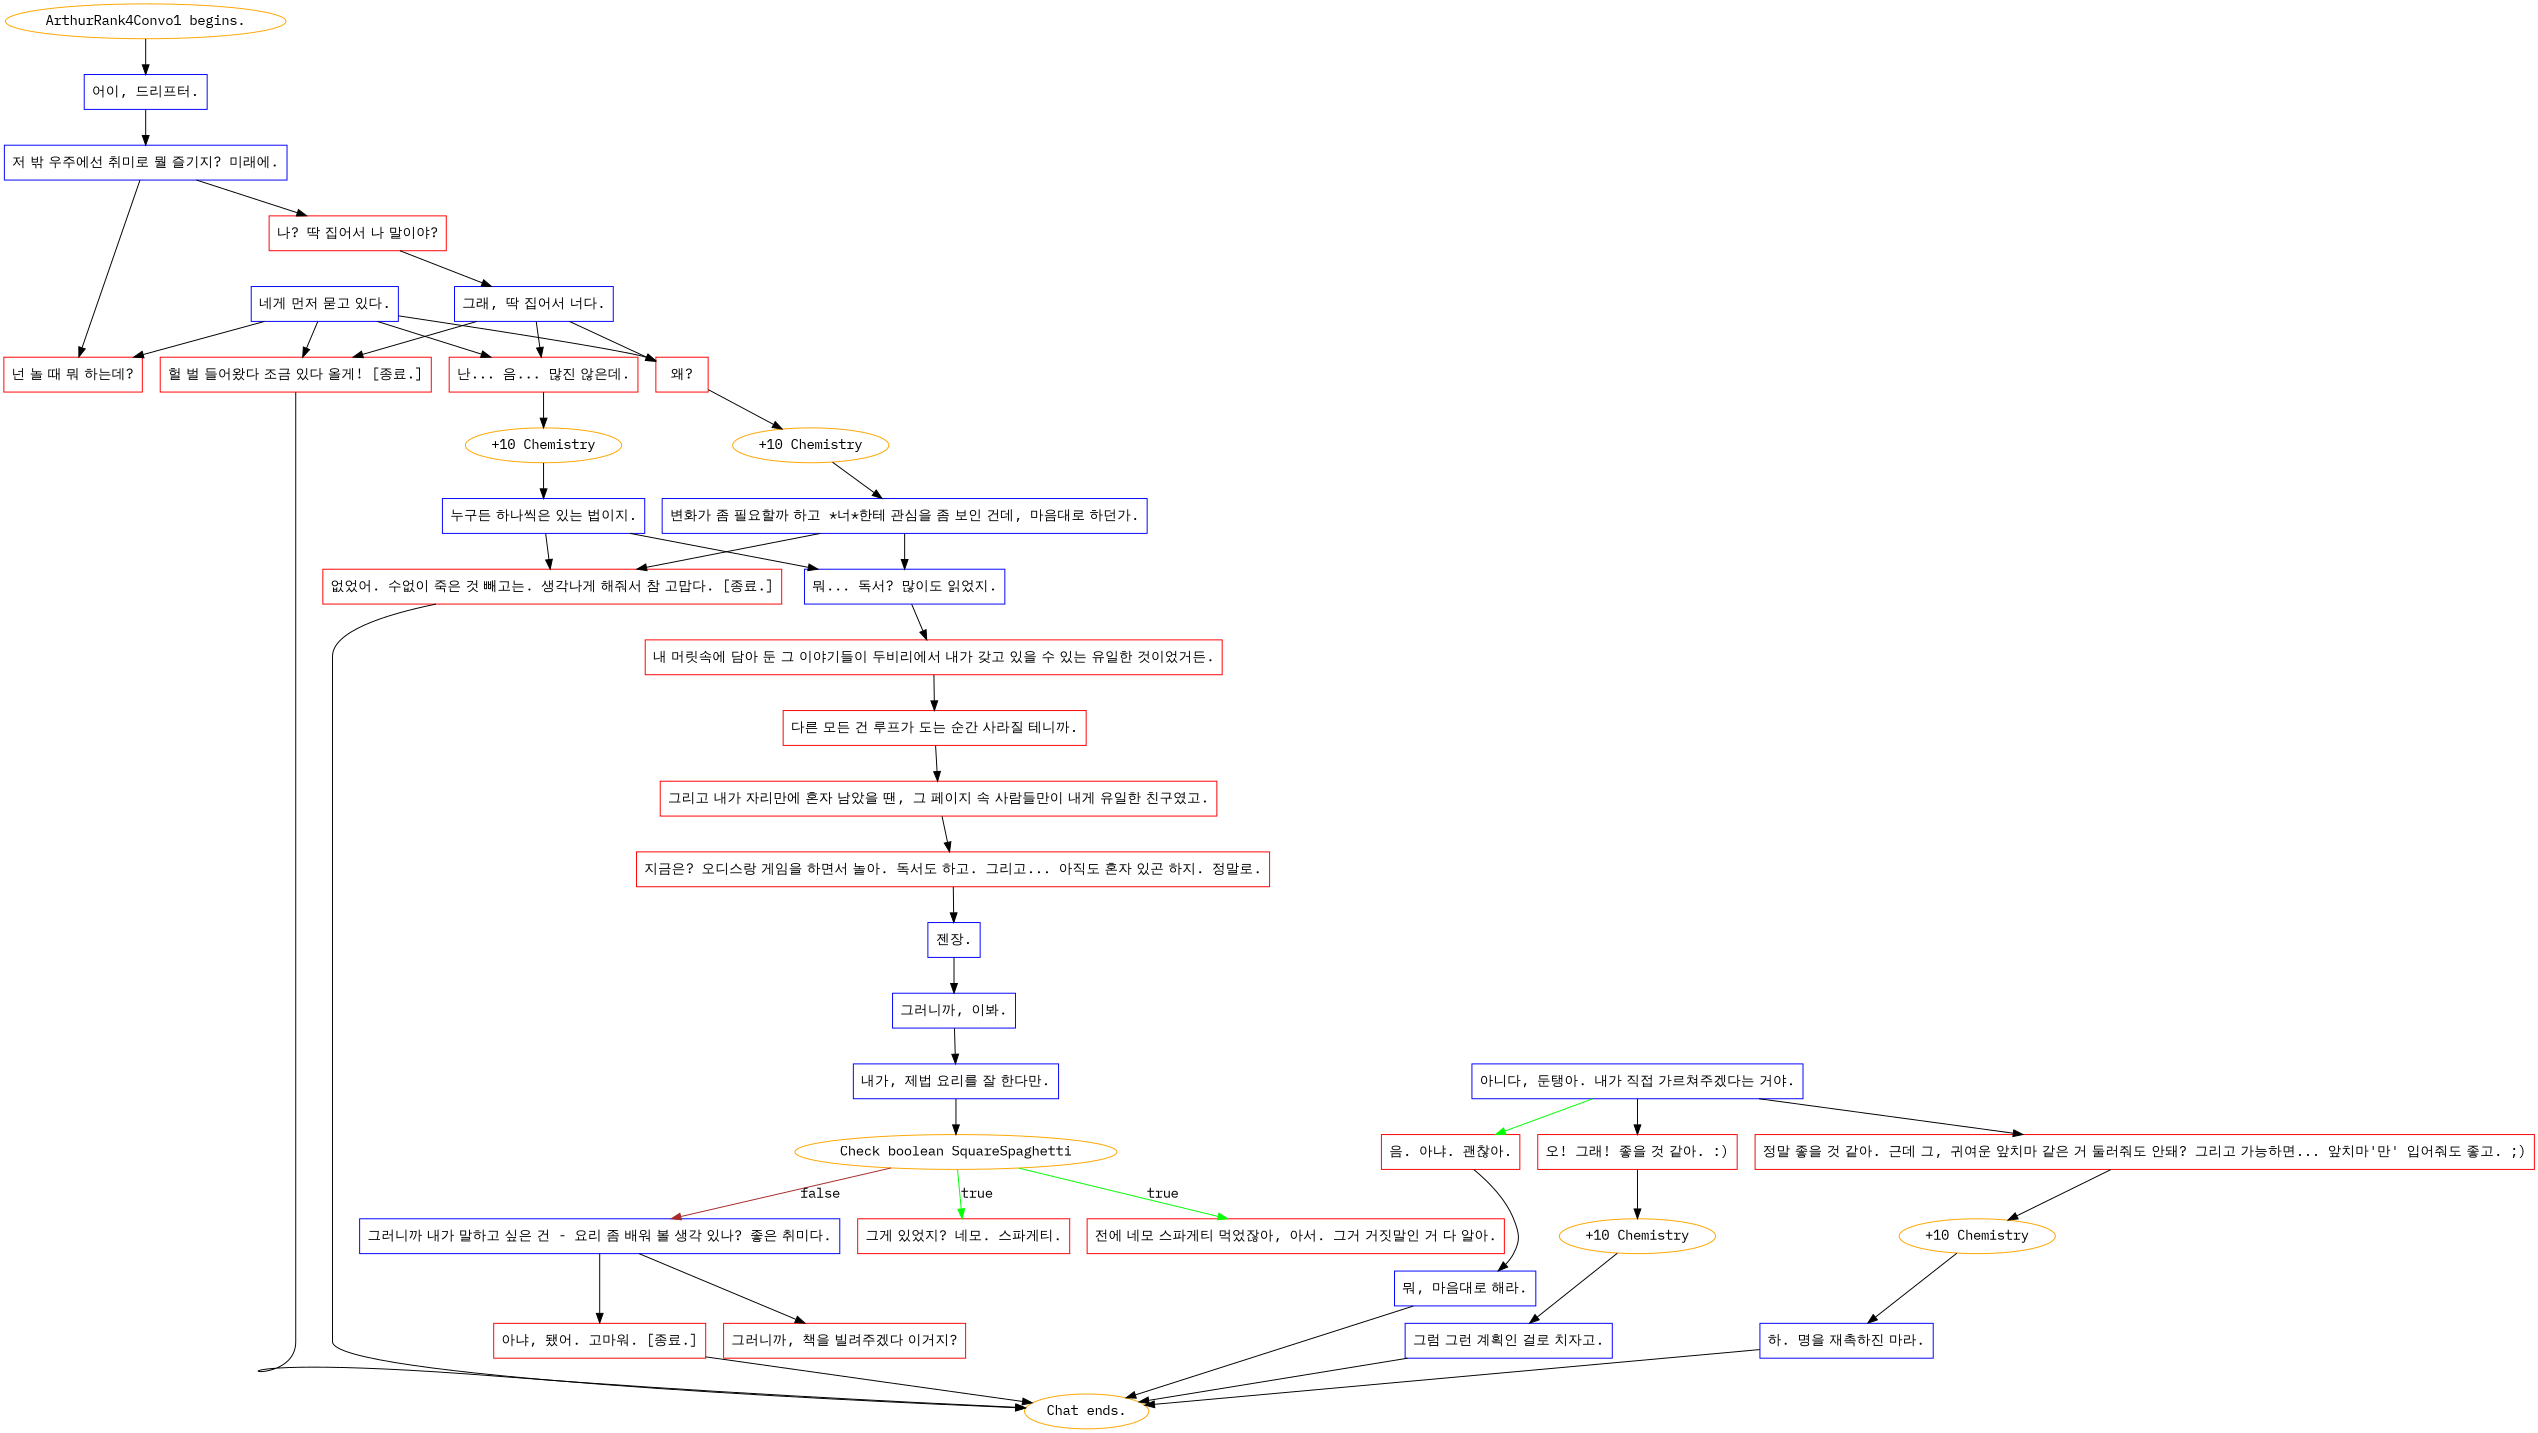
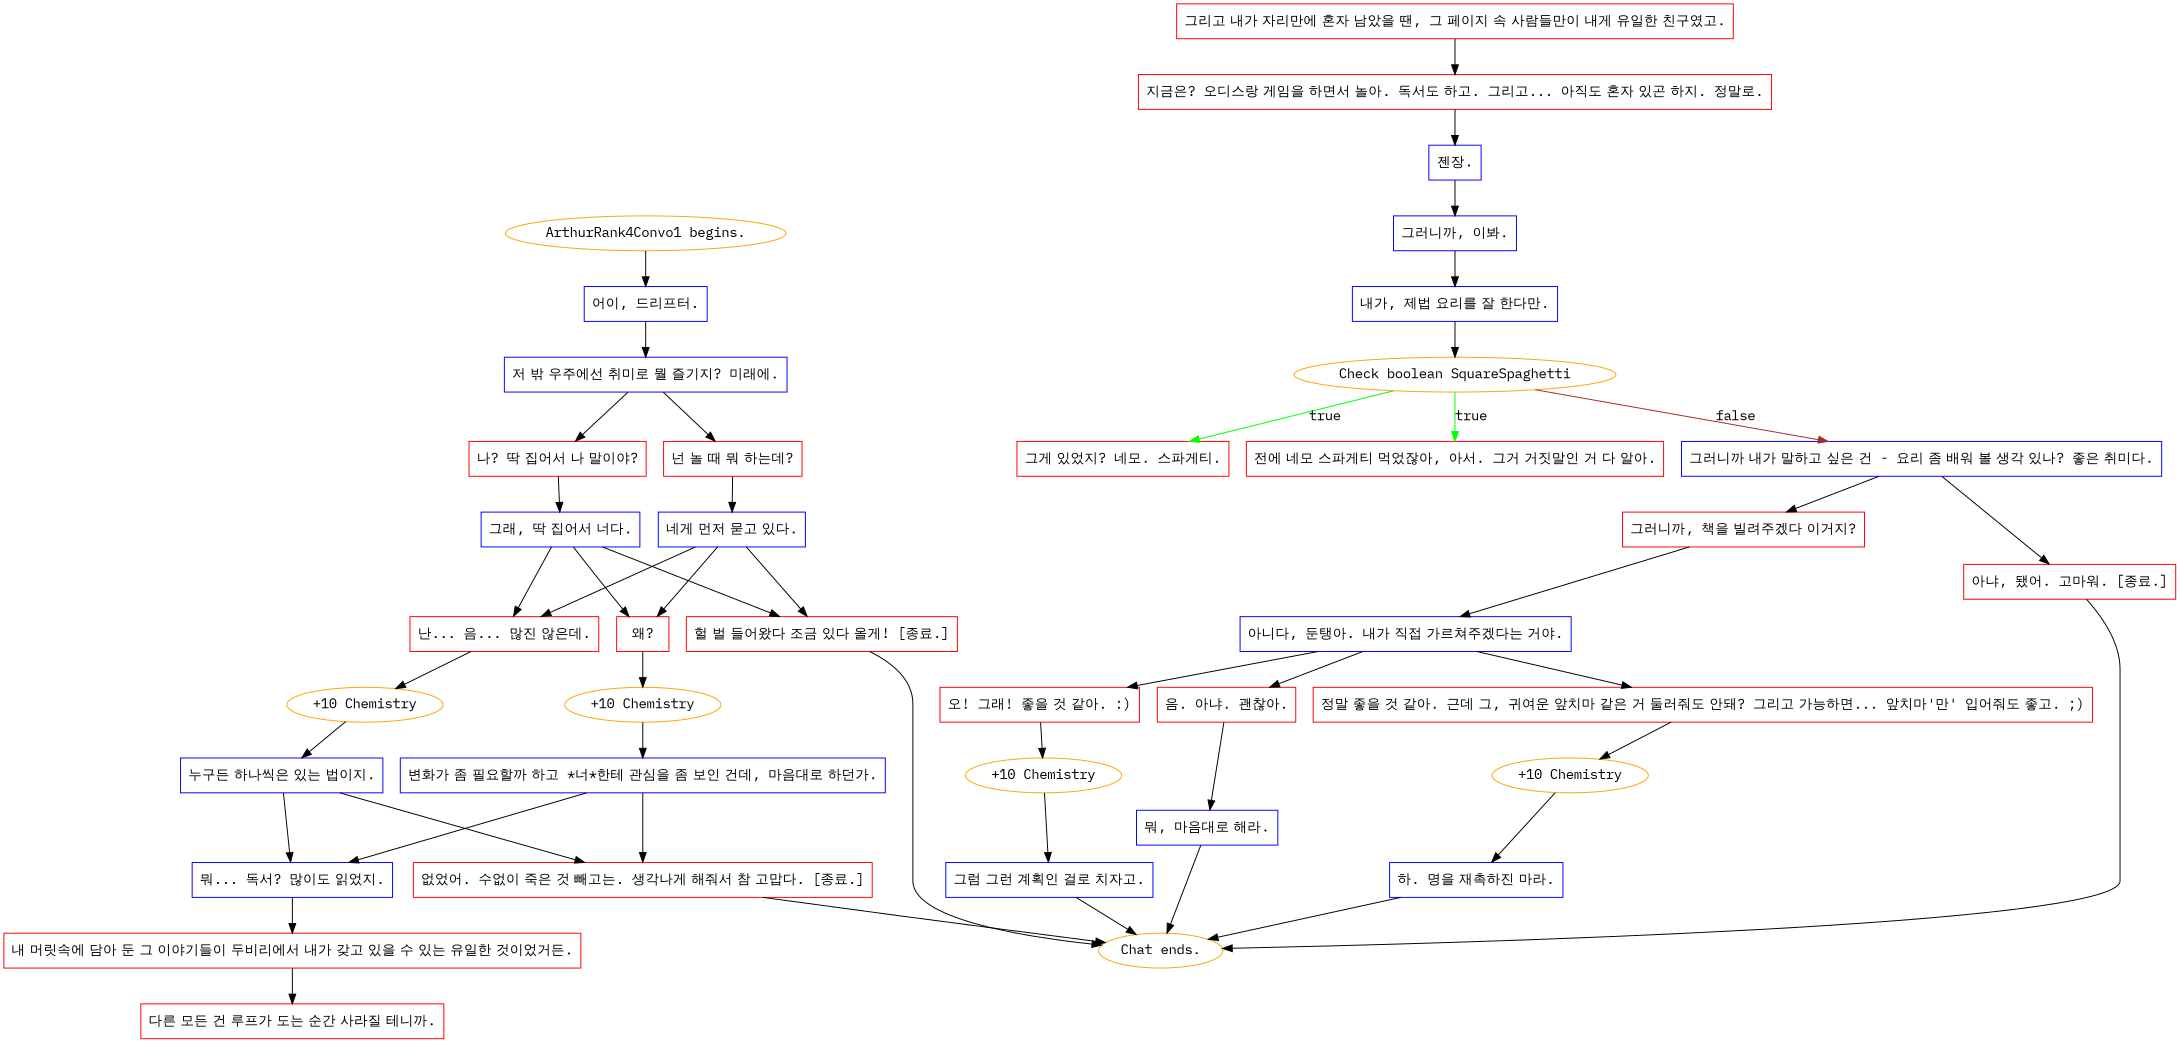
edge "네게 먼저 묻고 있다." -> "넌 놀 때 뭐 하는데?": reversed
edge "그러니까, 책을 빌려주겠다 이거지?" -> "아니다, 둔탱아. 내가 직접 가르쳐주겠다는 거야.": added
edge "다른 모든 건 루프가 도는 순간 사라질 테니까." -> "그리고 내가 자리만에 혼자 남았을 땐, 그 페이지 속 사람들만이 내게 유일한 친구였고.": removed
edge "아니다, 둔탱아. 내가 직접 가르쳐주겠다는 거야." -> "음. 아냐. 괜찮아.": color green -> black
